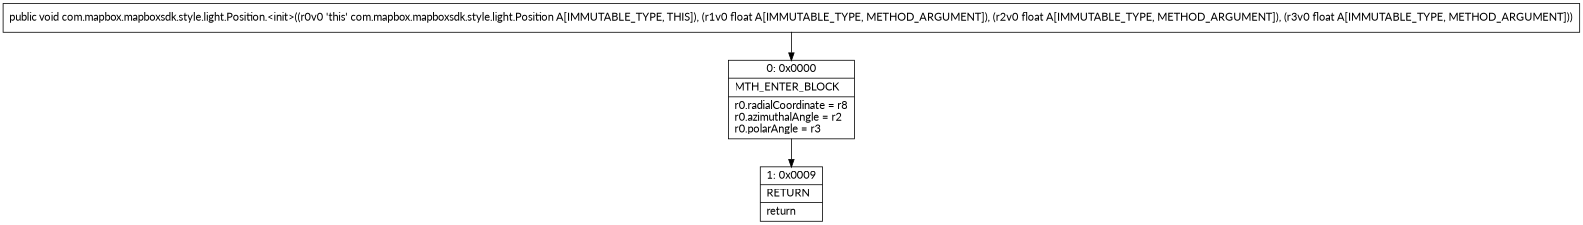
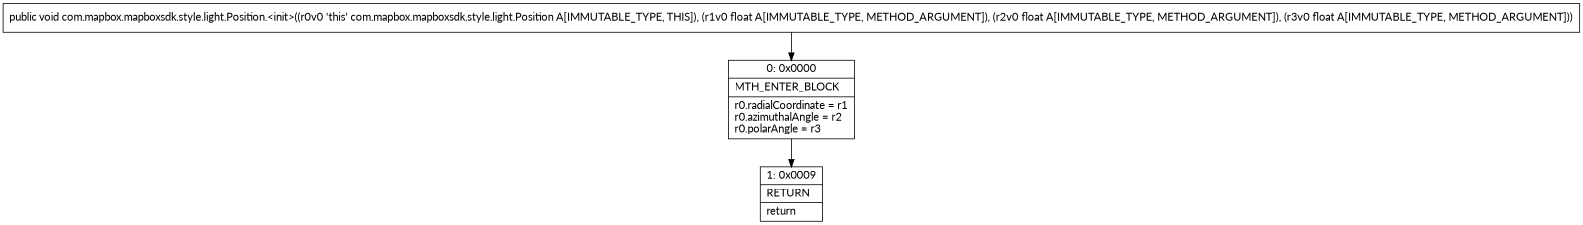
node "0: 0x0000": text "r0.radialCoordinate = r8" -> "r0.radialCoordinate = r1"
